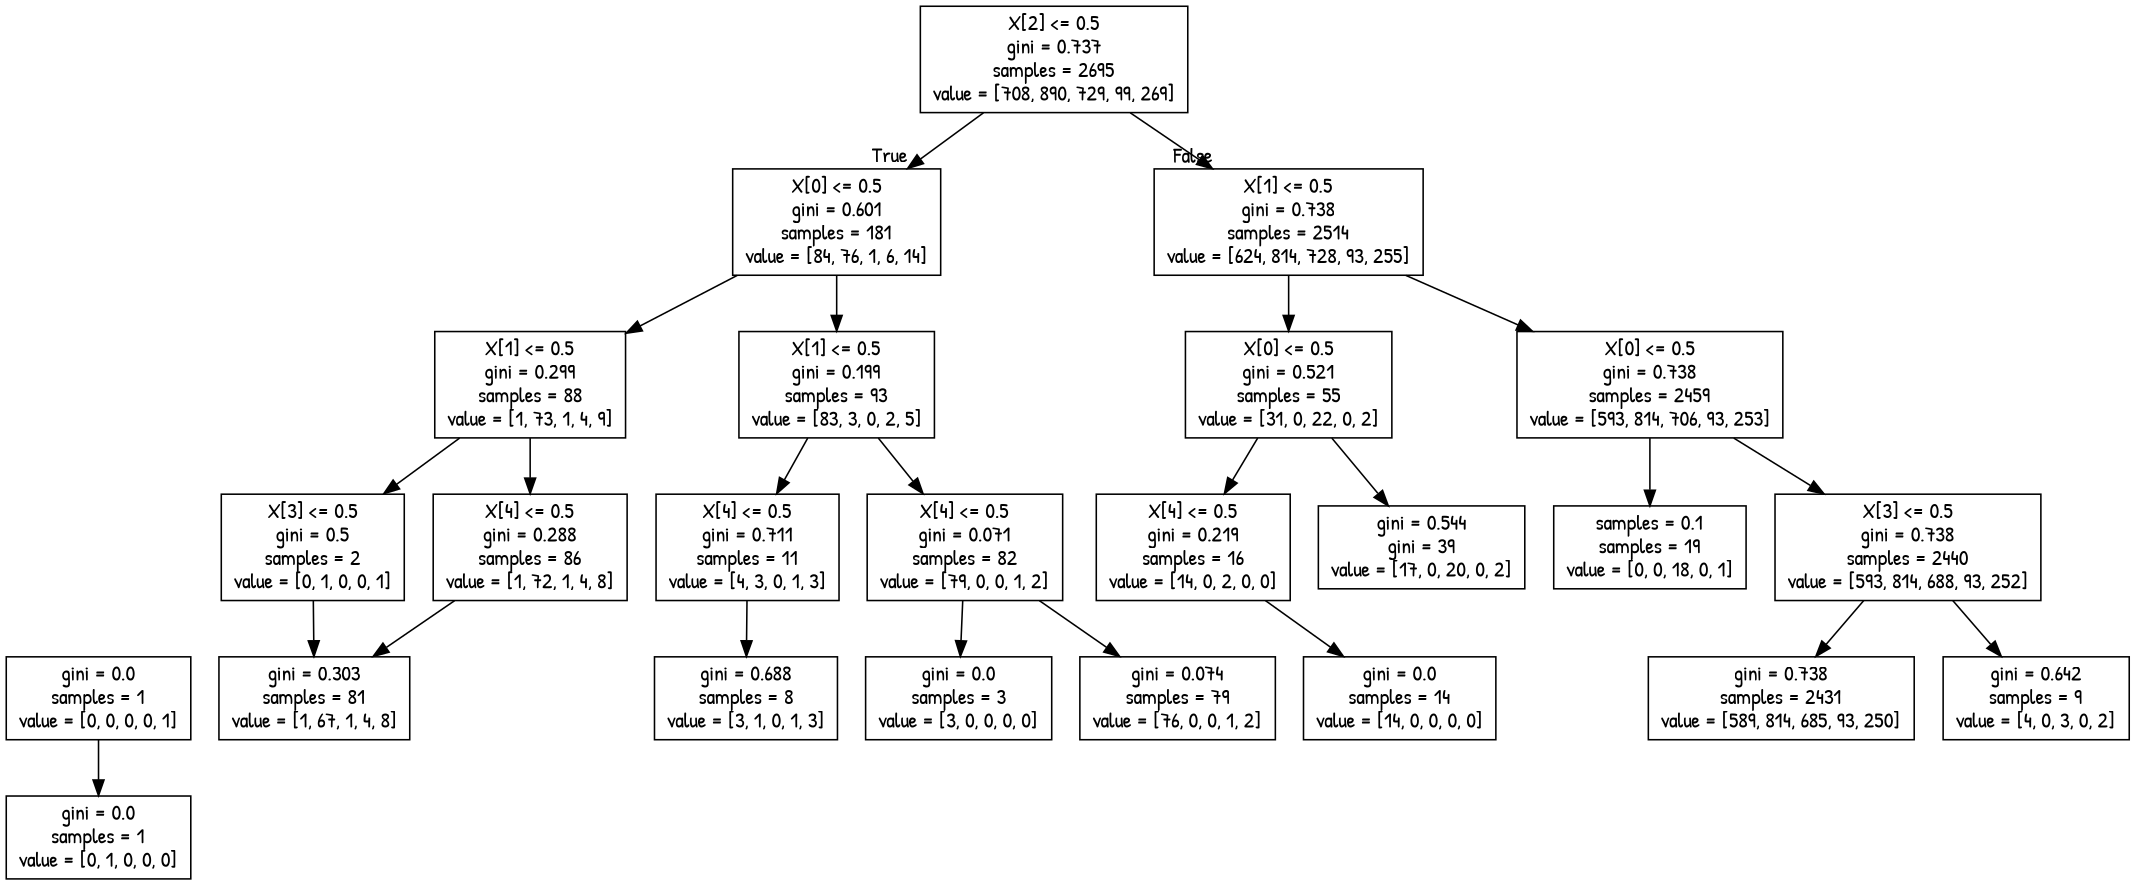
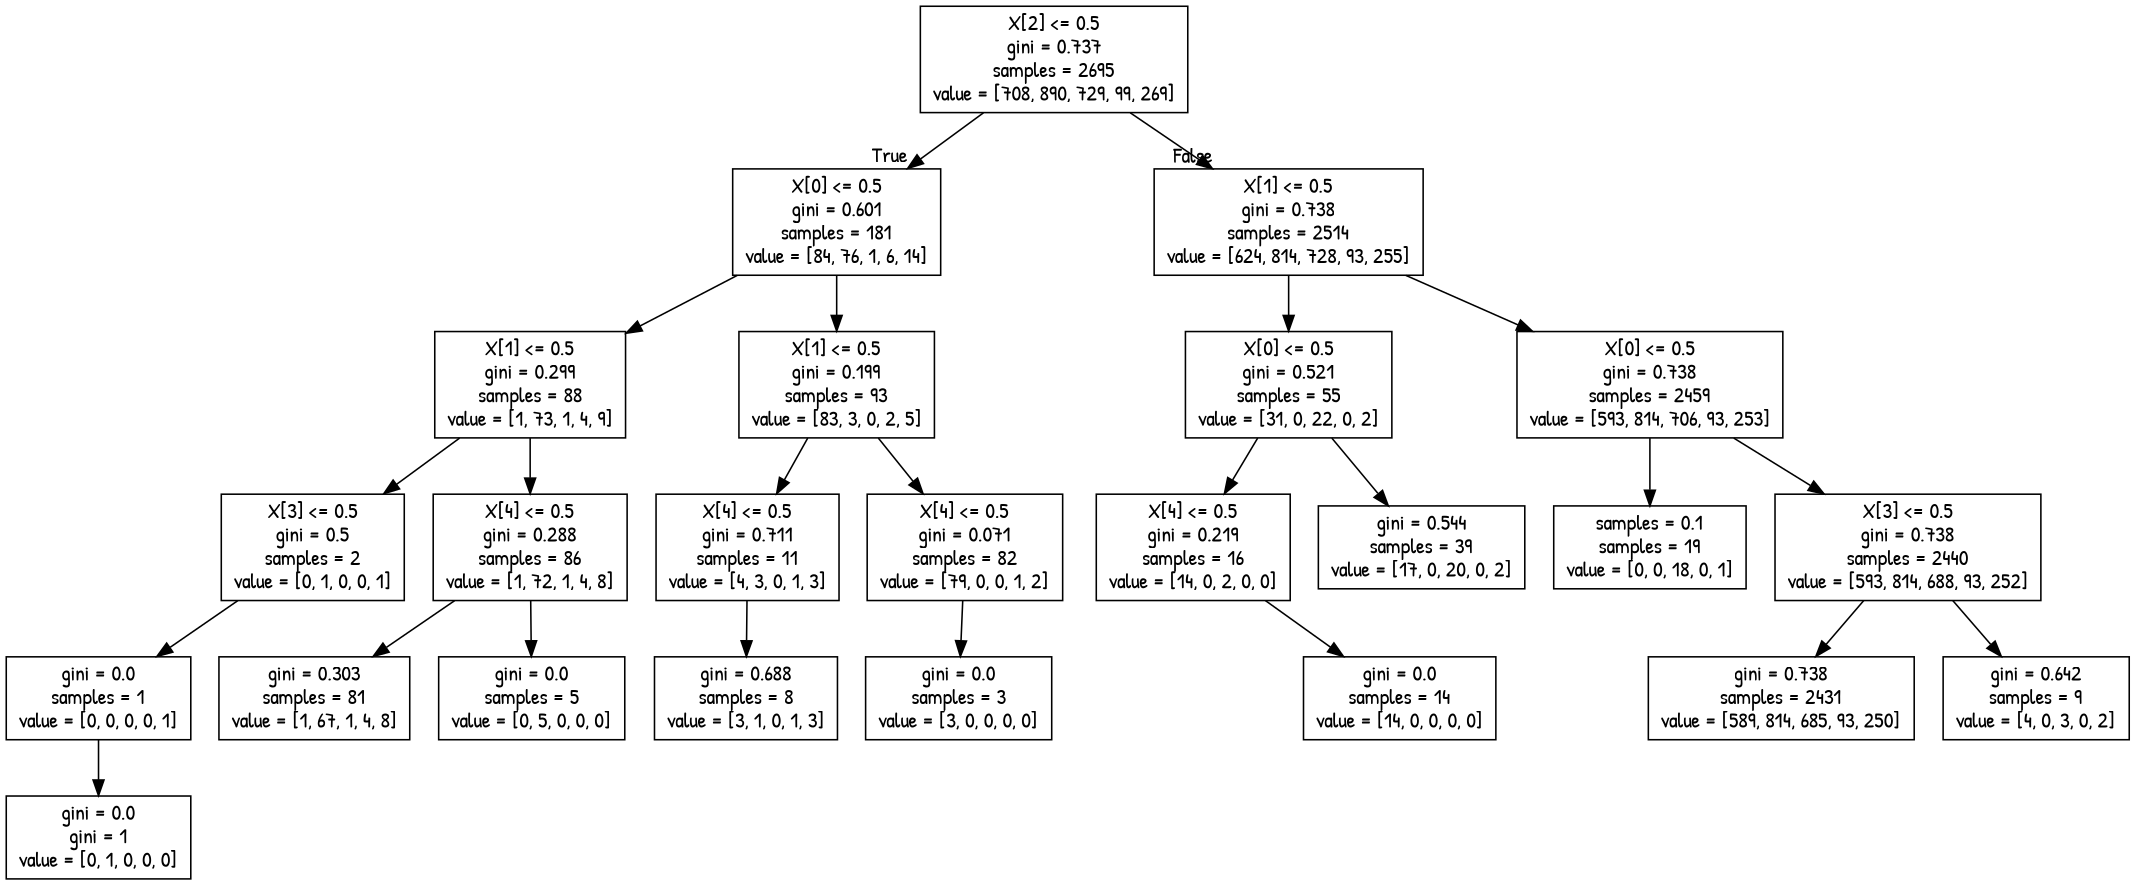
node "gini = 0.544 gini = 39 value = [17, 0, 20, 0, 2]": label "gini = 0.544 gini = 39 value = [17, 0, 20, 0, 2]" -> "gini = 0.544 samples = 39 value = [17, 0, 20, 0, 2]"
edge "X[3] <= 0.5 gini = 0.5 samples = 2 value = [0, 1, 0, 0, 1]" -> "gini = 0.303 samples = 81 value = [1, 67, 1, 4, 8]": now "X[3] <= 0.5 gini = 0.5 samples = 2 value = [0, 1, 0, 0, 1]" -> "gini = 0.0 samples = 1 value = [0, 0, 0, 0, 1]"
node "gini = 0.0 samples = 5 value = [0, 5, 0, 0, 0]": added
node "gini = 0.074 samples = 79 value = [76, 0, 0, 1, 2]": removed
node "gini = 0.0 samples = 1 value = [0, 1, 0, 0, 0]": label "gini = 0.0 samples = 1 value = [0, 1, 0, 0, 0]" -> "gini = 0.0 gini = 1 value = [0, 1, 0, 0, 0]"
